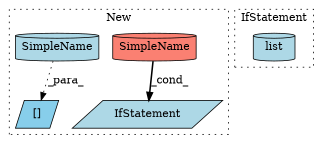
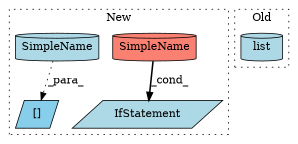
cluster "IfStatement": label "IfStatement" -> "Old"
